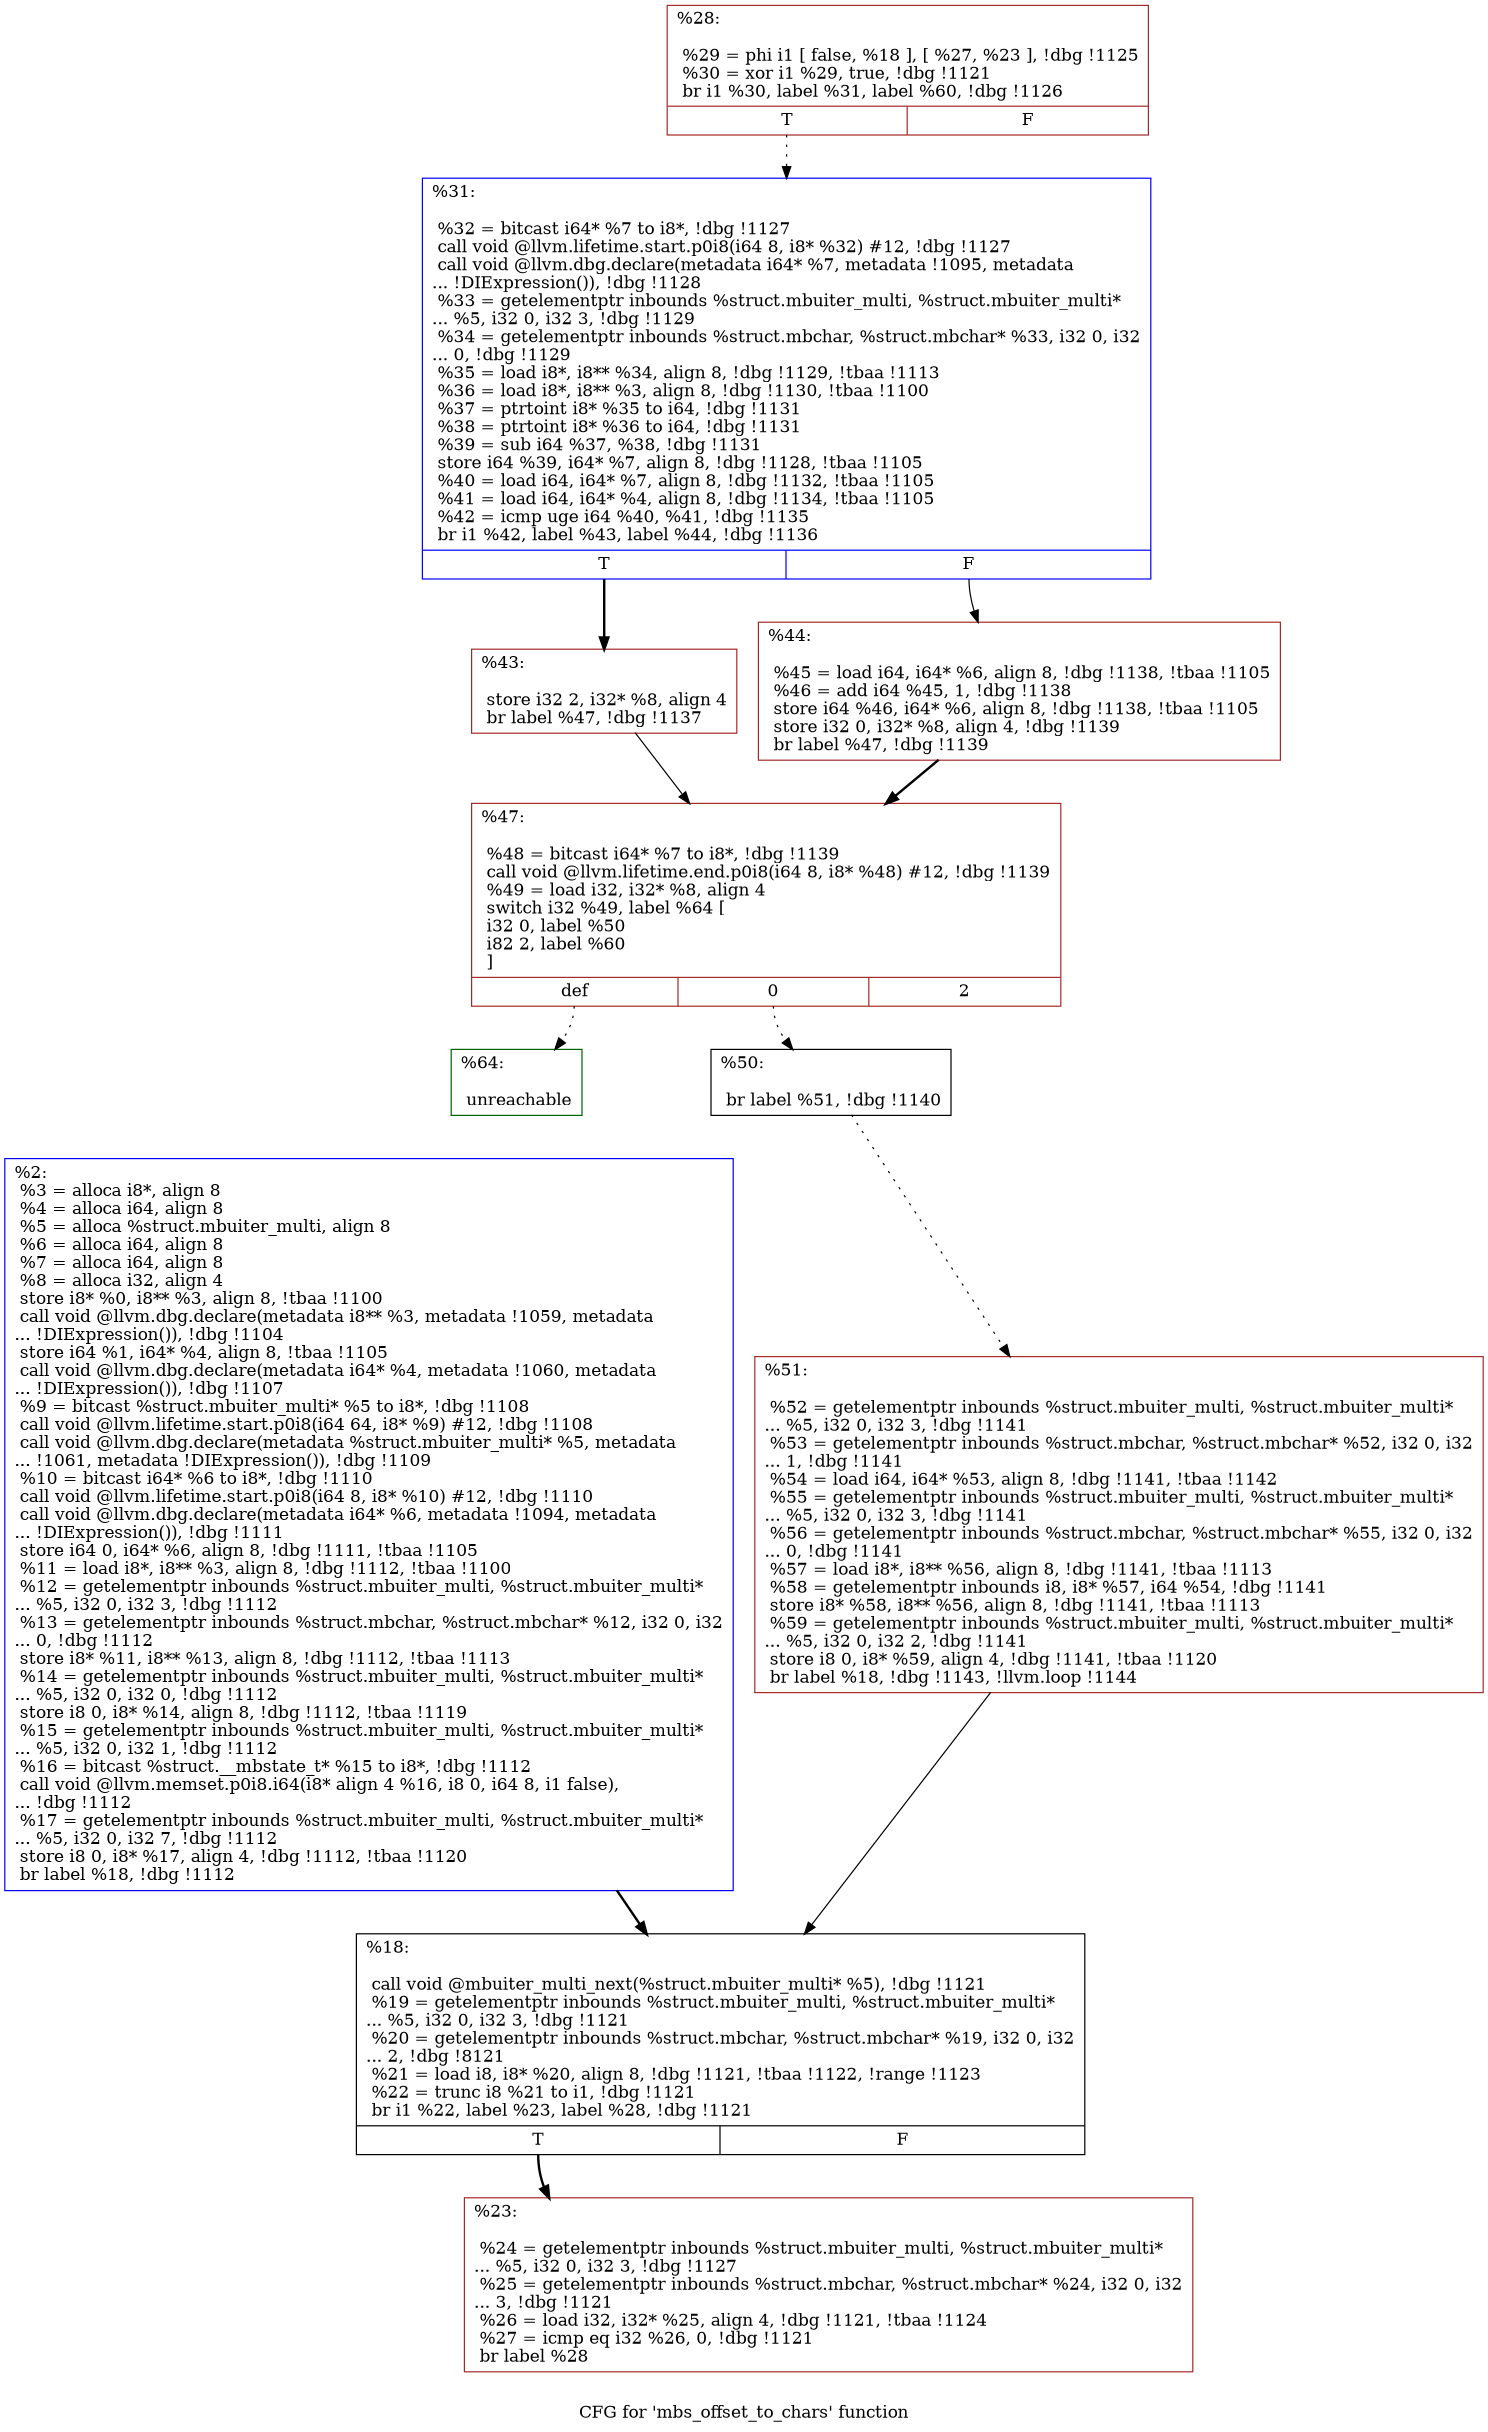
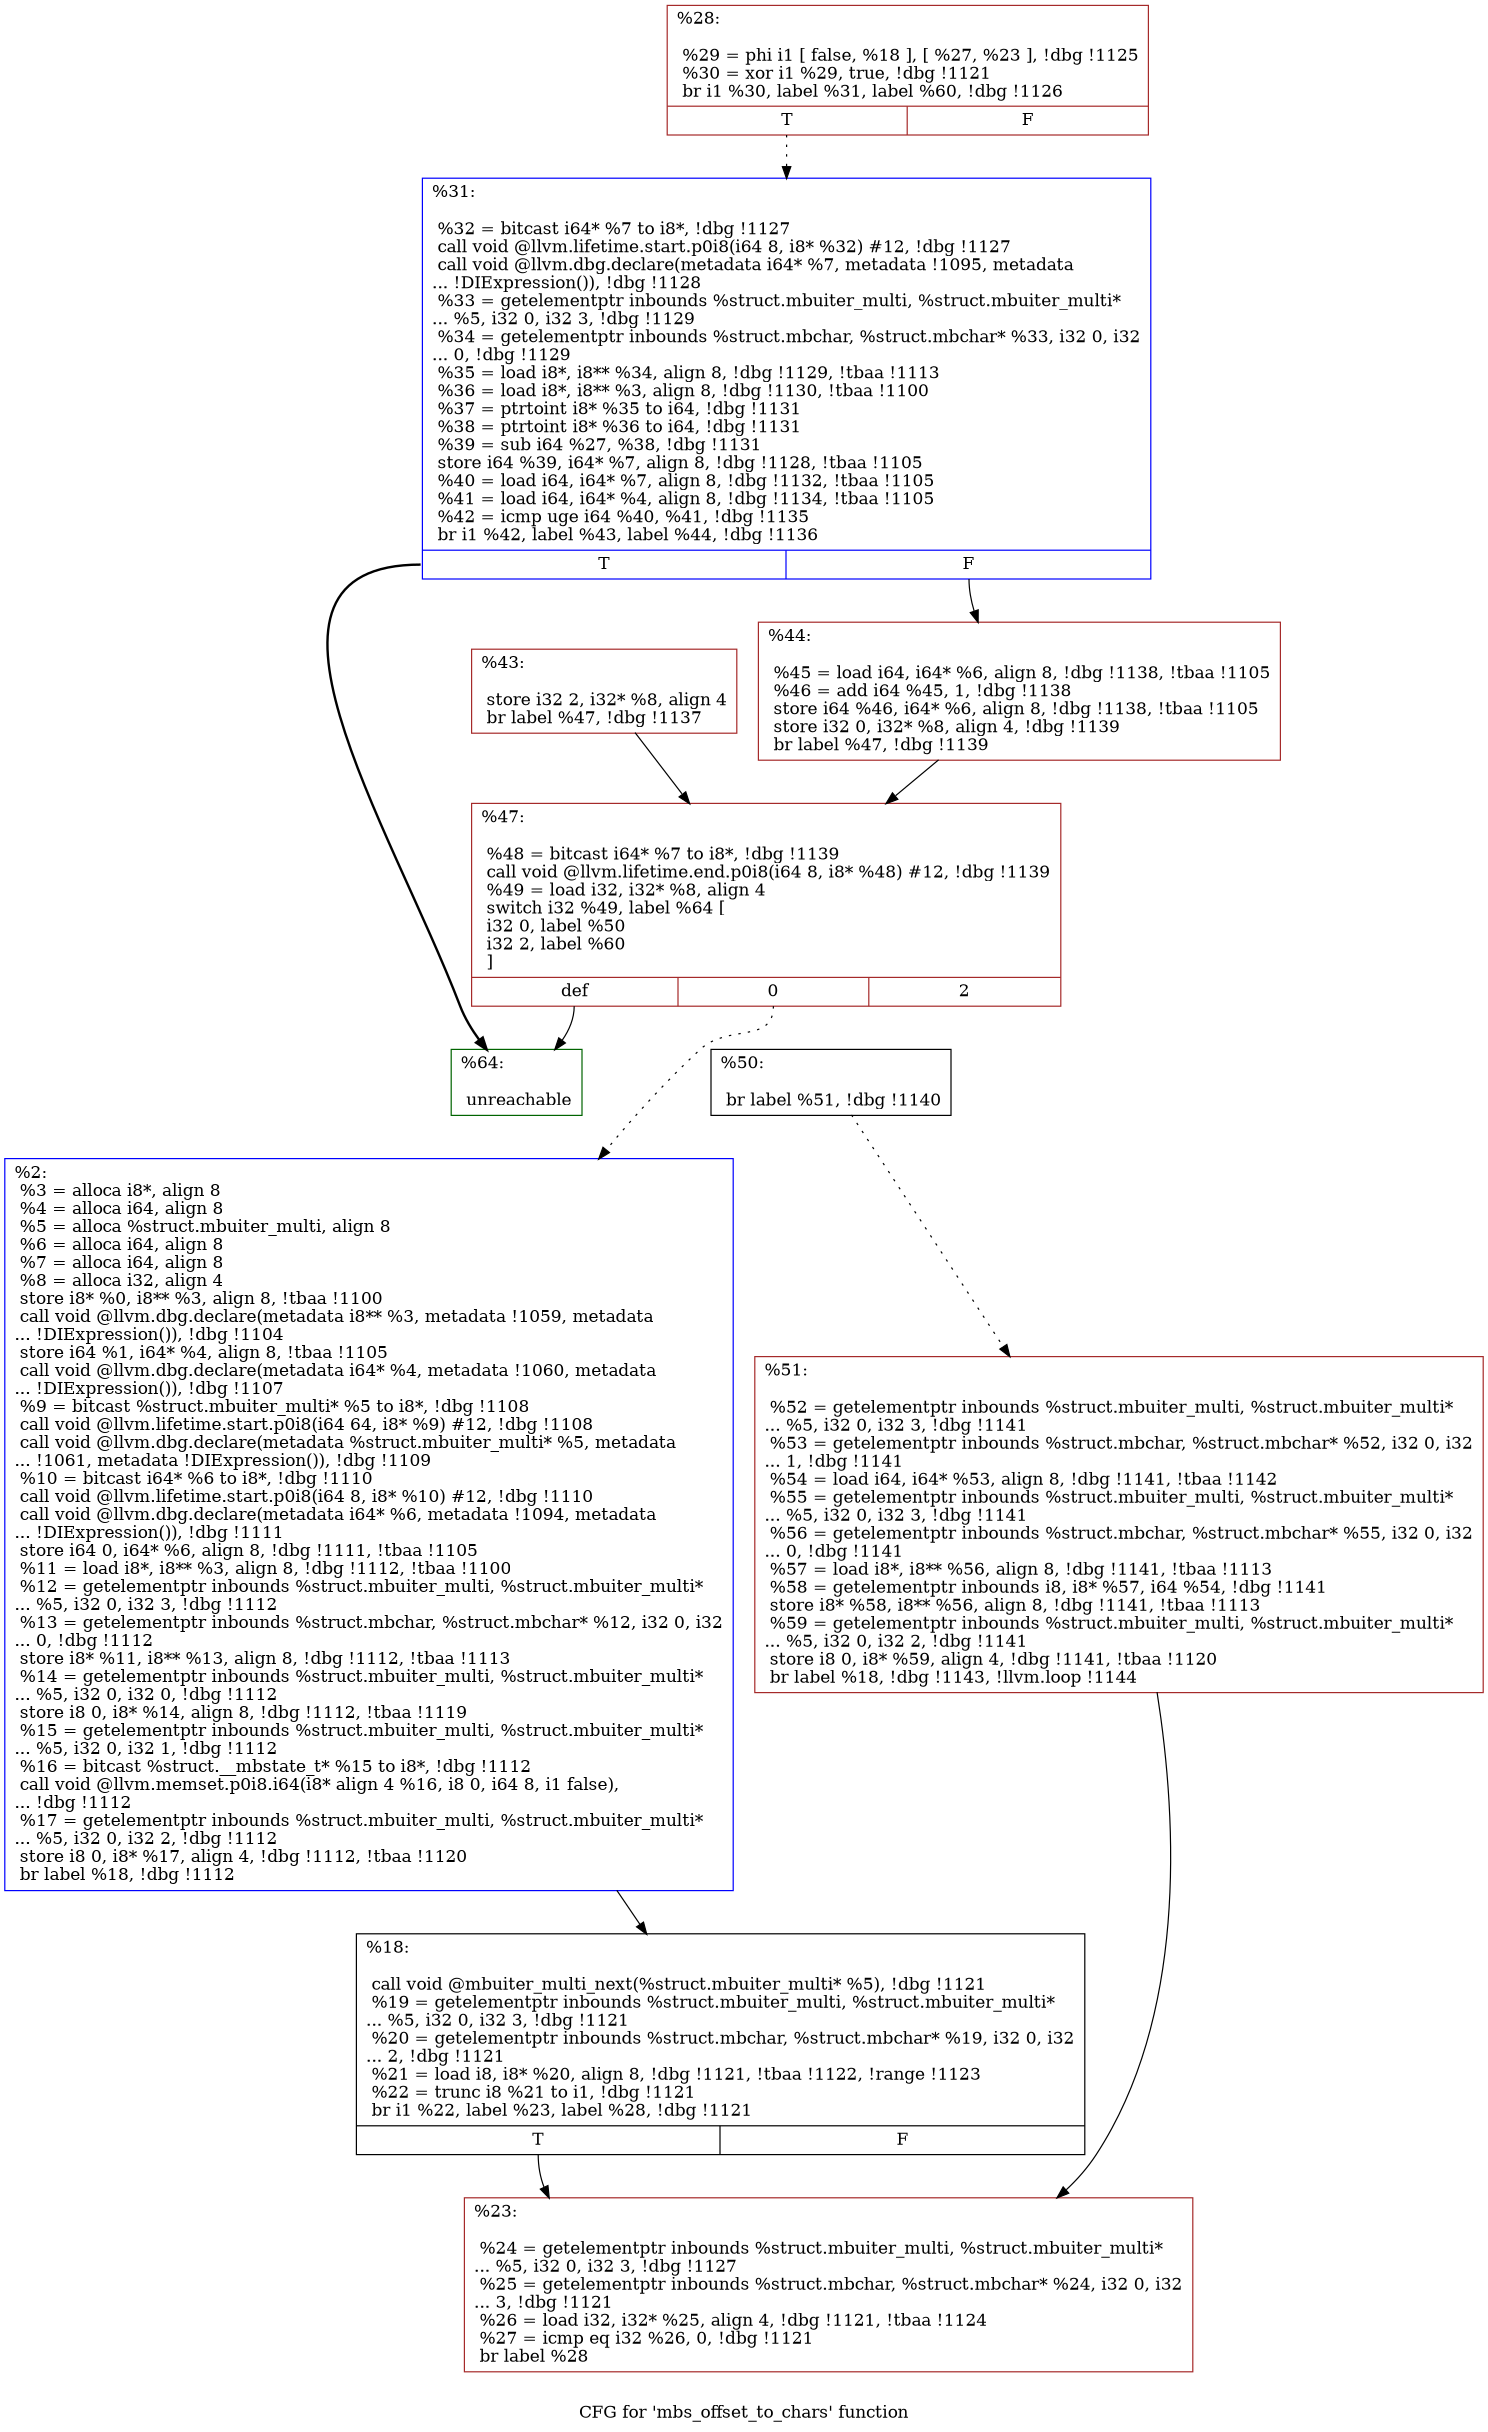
node "%31:": text "%39 = sub i64 %37, %38, !dbg !1131" -> "%39 = sub i64 %27, %38, !dbg !1131"
edge "%31:" -> "%43:": now "%31:" -> "%64:"
edge "%44:" -> "%47:": style bold -> solid
node "%47:": text "i82 2, label %60" -> "i32 2, label %60"
edge "%47:" -> "%64:": style dotted -> solid
edge "%47:" -> "%50:": now "%47:" -> "%2:"
edge "%51:" -> "%18:": now "%51:" -> "%23:"
node "%2:": text "... %5, i32 0, i32 7, !dbg !1112" -> "... %5, i32 0, i32 2, !dbg !1112"
edge "%2:" -> "%18:": style bold -> solid
node "%18:": text "... 2, !dbg !8121" -> "... 2, !dbg !1121"
edge "%18:" -> "%23:": style bold -> solid
